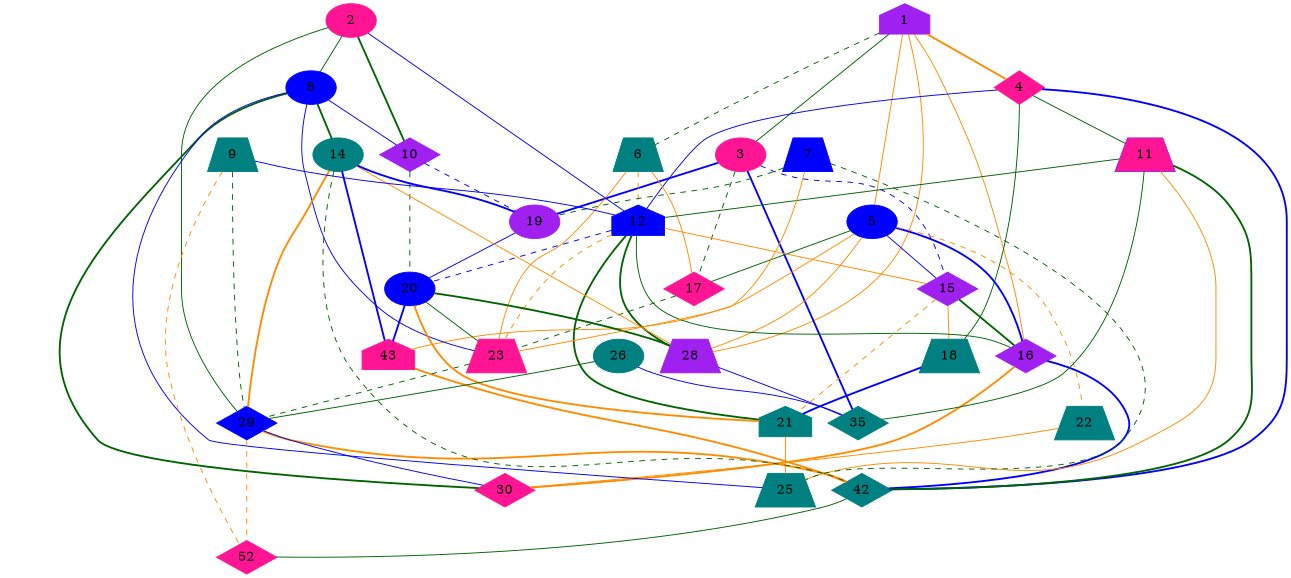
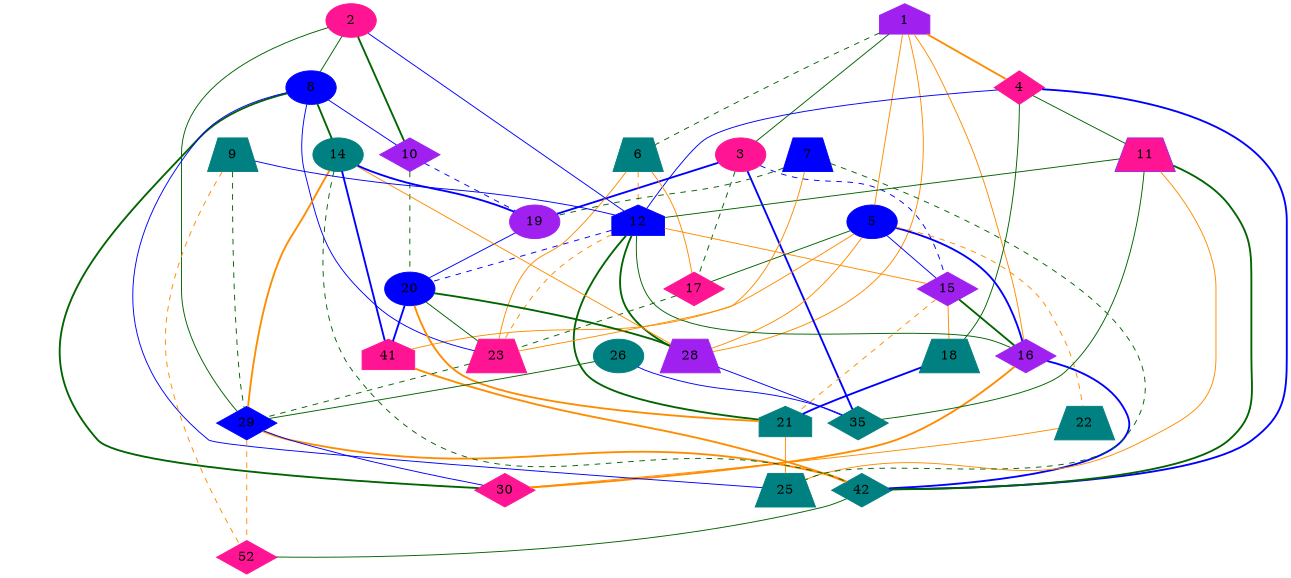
node "43": label "43" -> "41"
